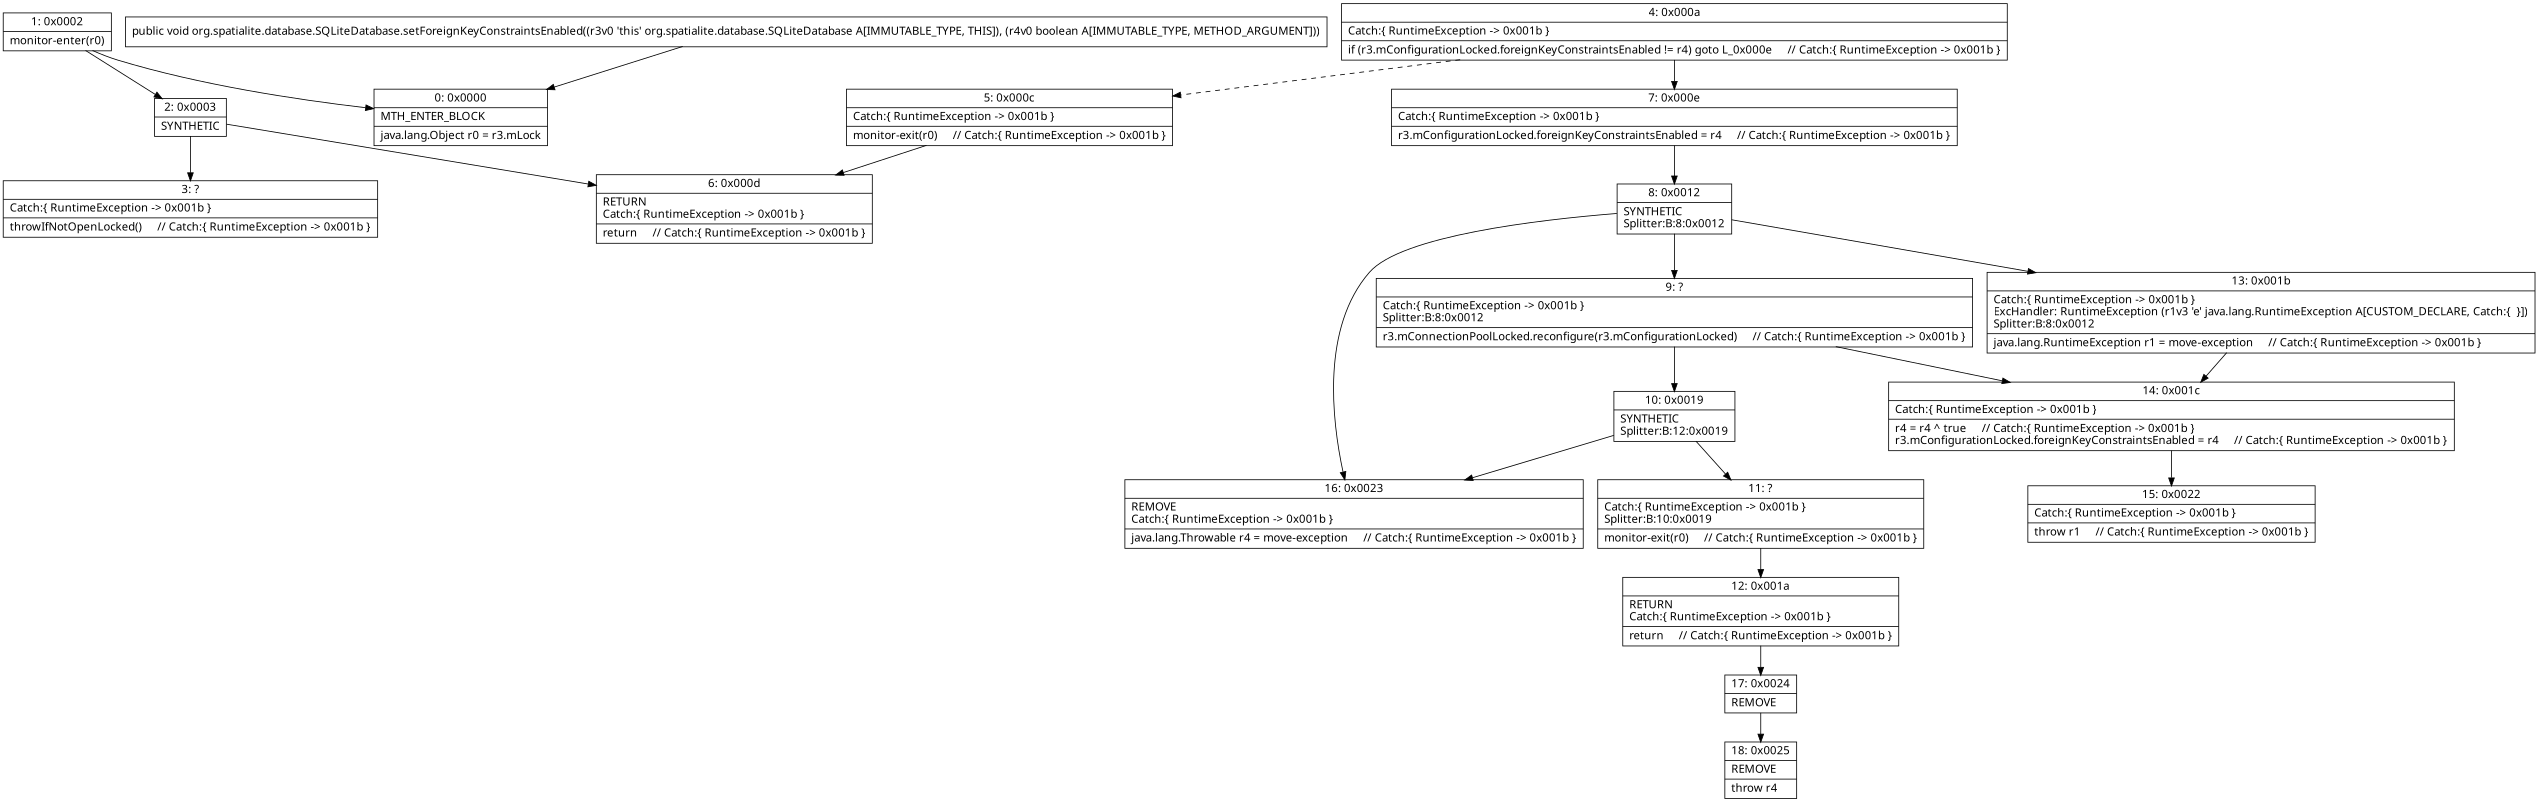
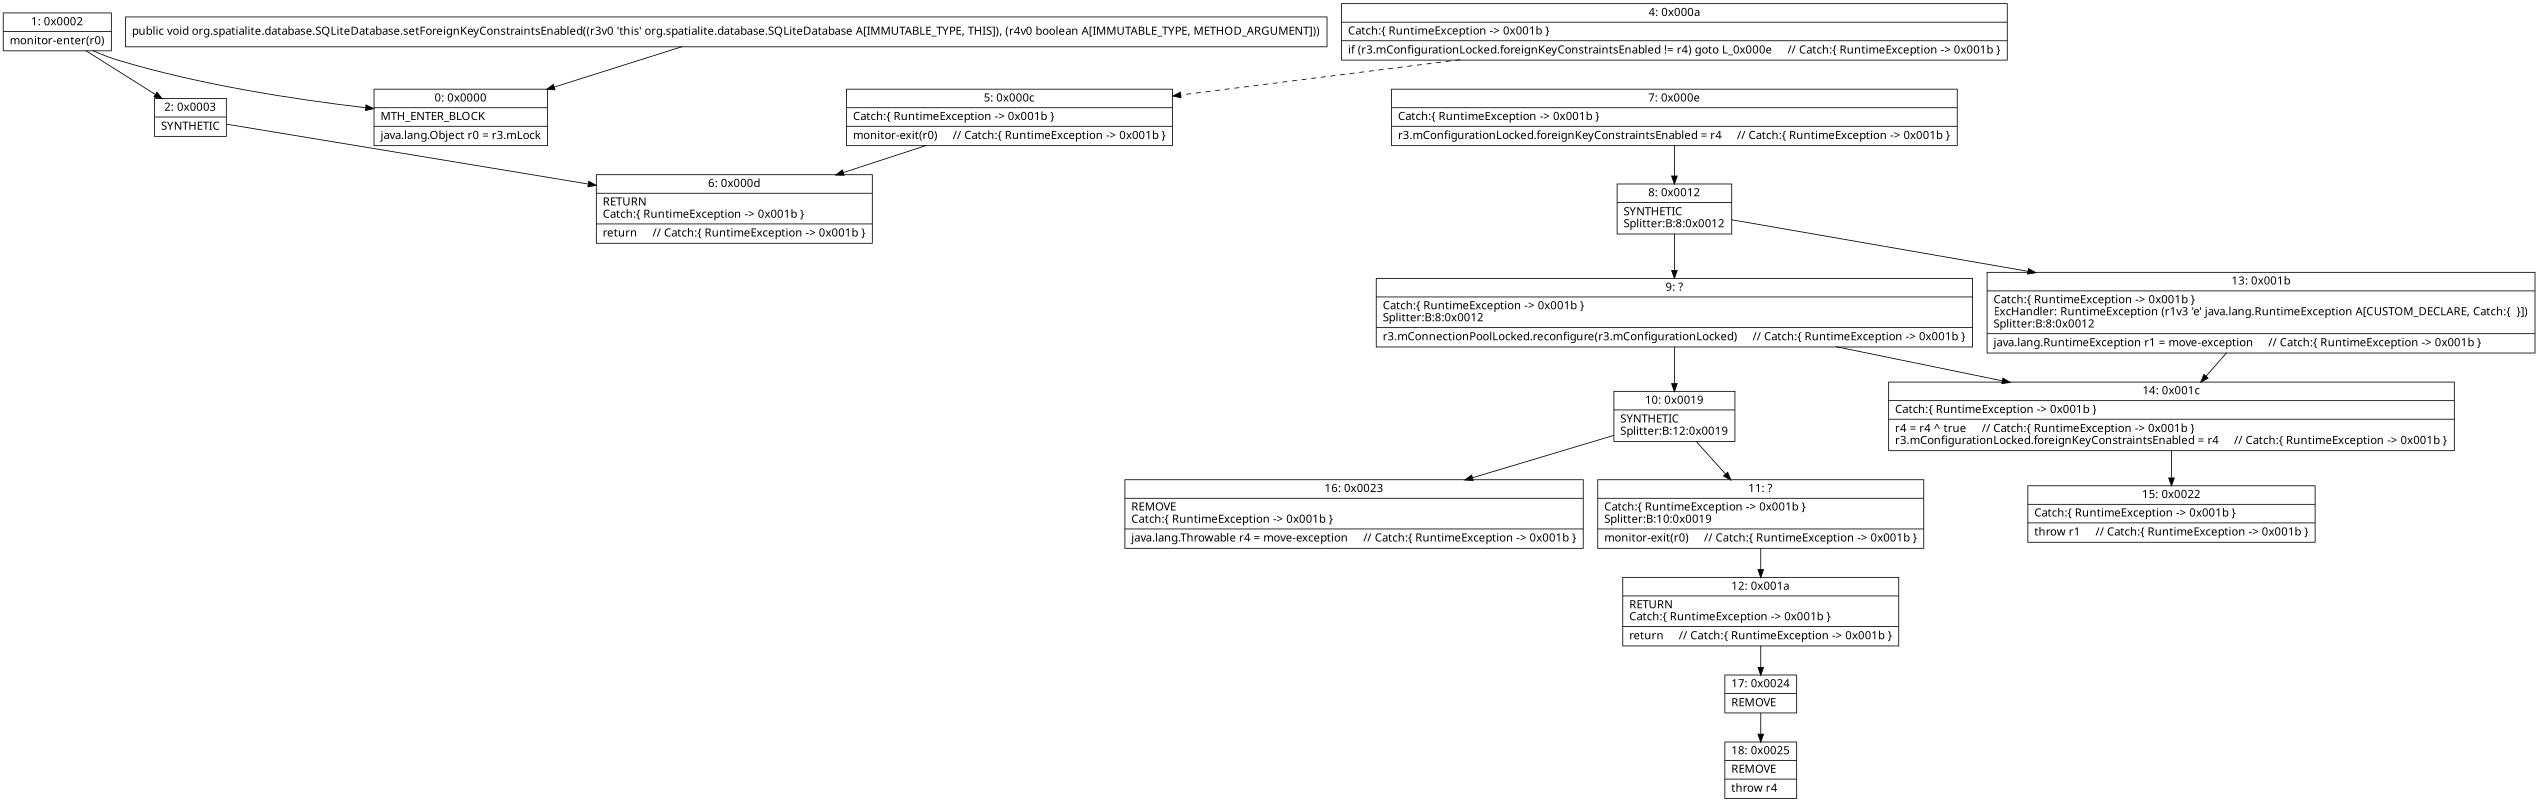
edge "4: 0x000a" -> "7: 0x000e": removed
node "3: ?": removed
edge "8: 0x0012" -> "16: 0x0023": removed
